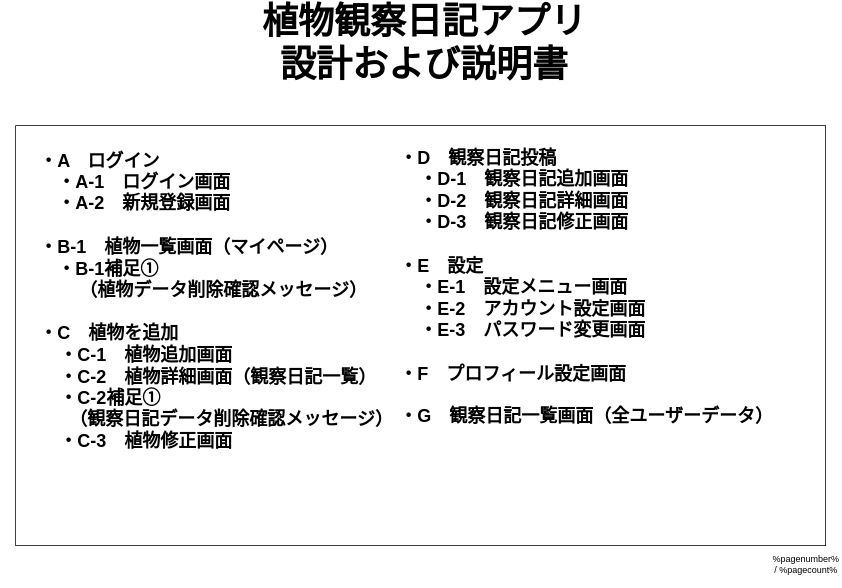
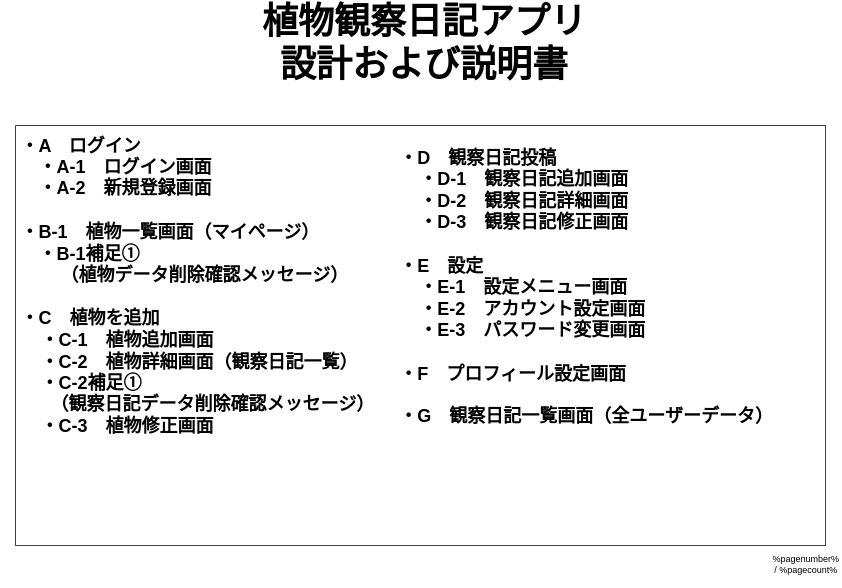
node "・A ログイン ・A-1 ログイン画面 ・A-2 新規登録画面 ・B-1 植物一覧画面（マイページ） ・B-1補足① （植物データ削除確認メッセージ） ・C 植物を追加 ・C-1 植物追加画面 ・C-2 植物詳細画面（観察日記一覧） ・C-2補足① （観察日記データ削除確認メッセージ） ・C-3 植物修正画面": moved (218, 311) -> (199, 296)
